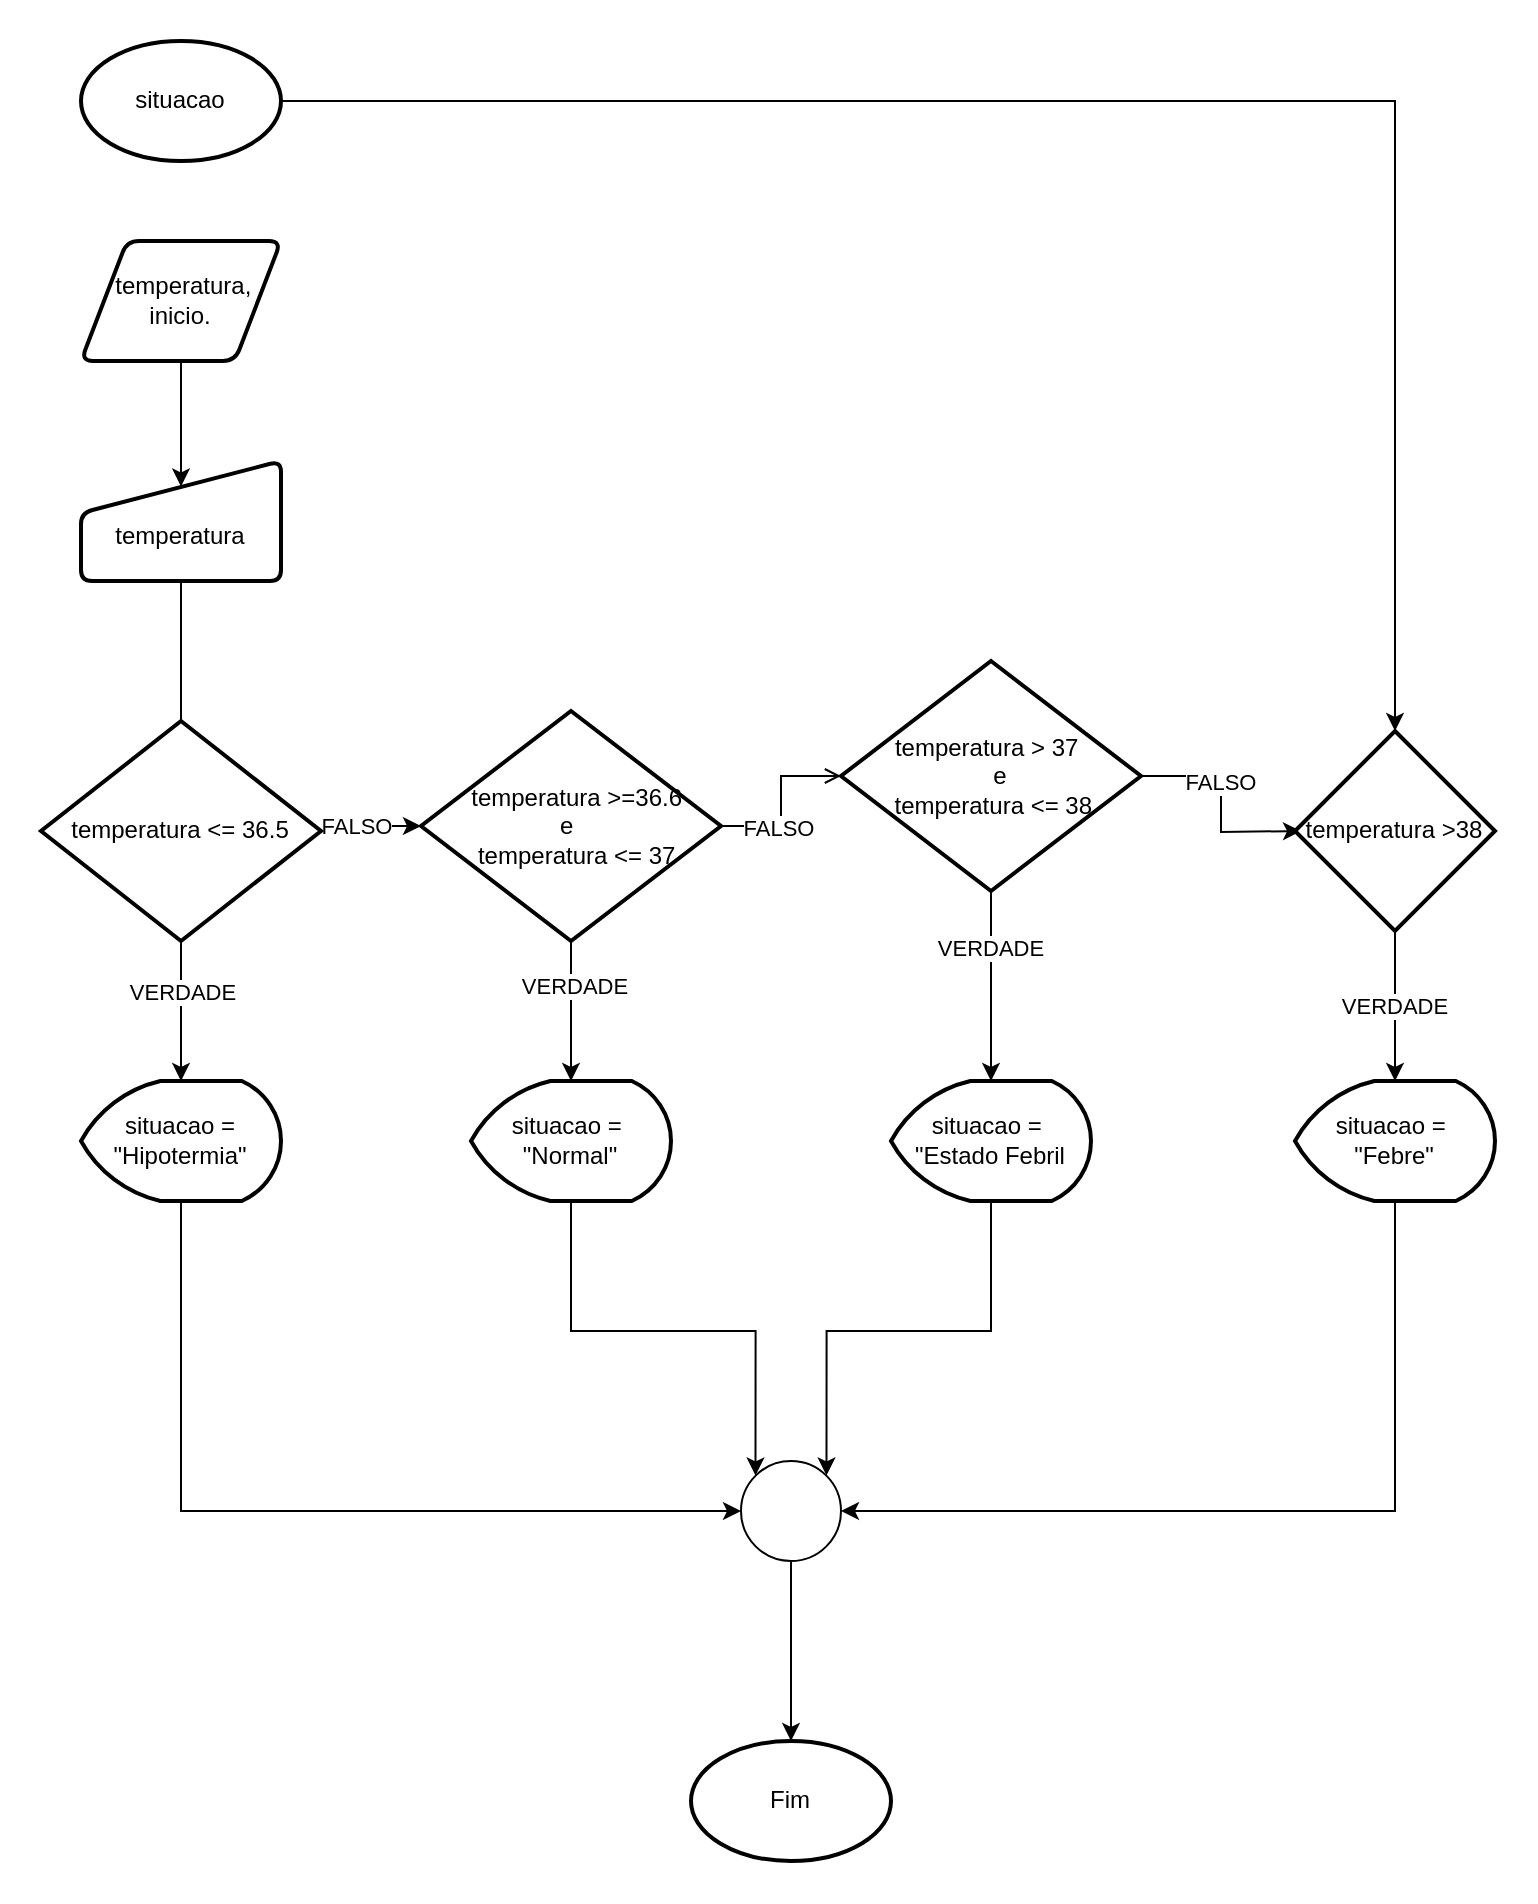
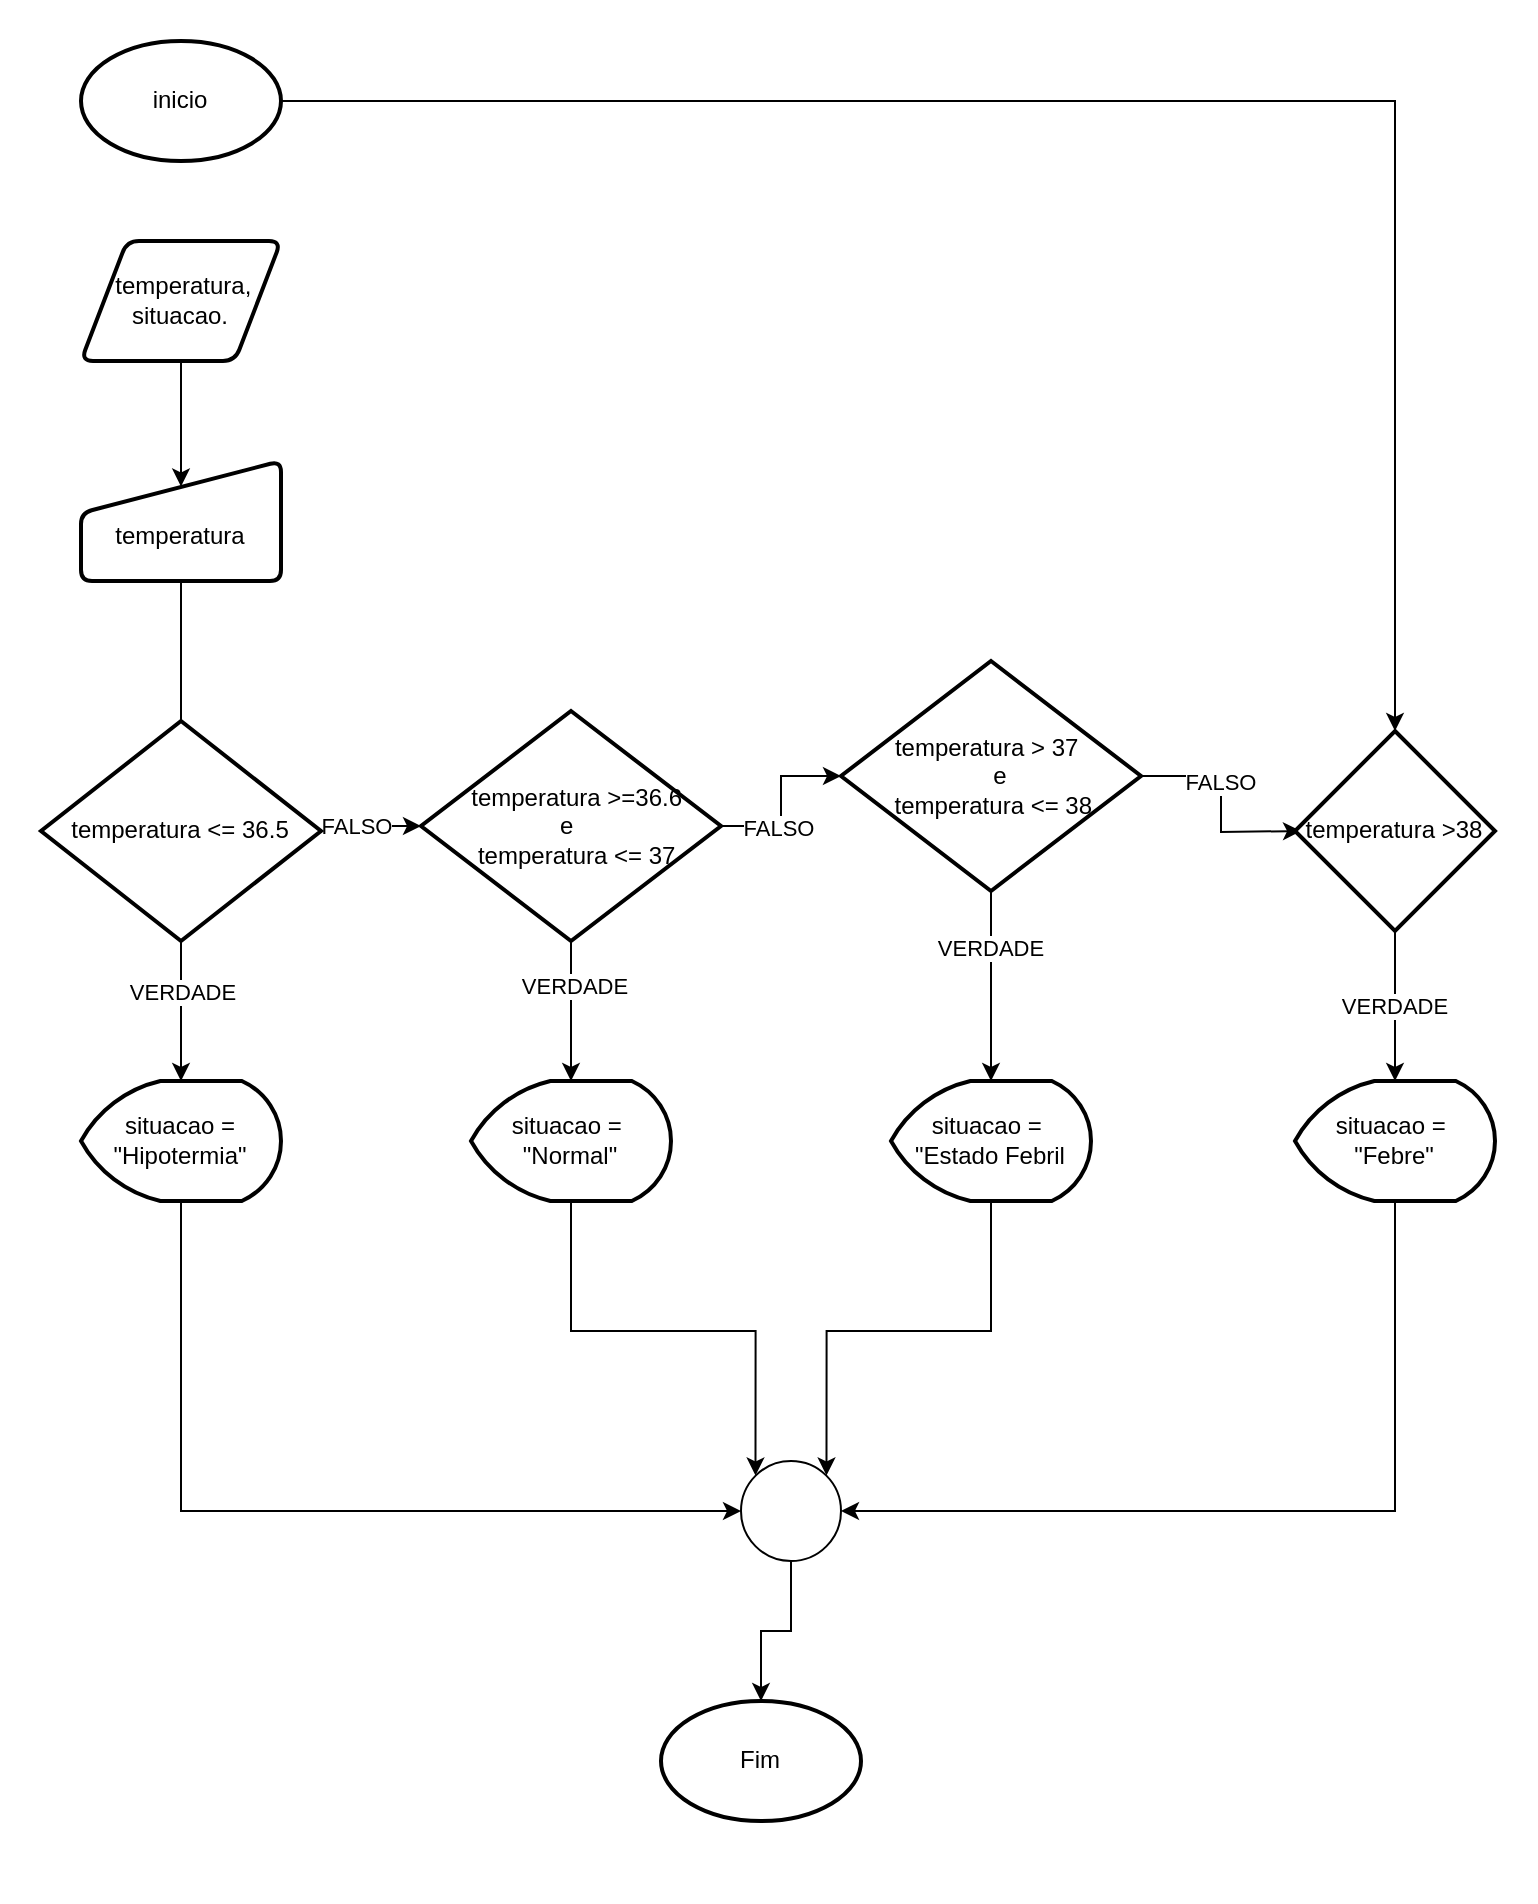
node "situacao": label "situacao" -> "inicio"
node "temperatura, inicio.": label "temperatura, inicio." -> "temperatura, situacao."
edge "temperatura >=36.6 e temperatura <= 37" -> "temperatura > 37 e temperatura <= 38": arrowhead open -> classic
node "Fim": moved (791, 1801) -> (761, 1761)
